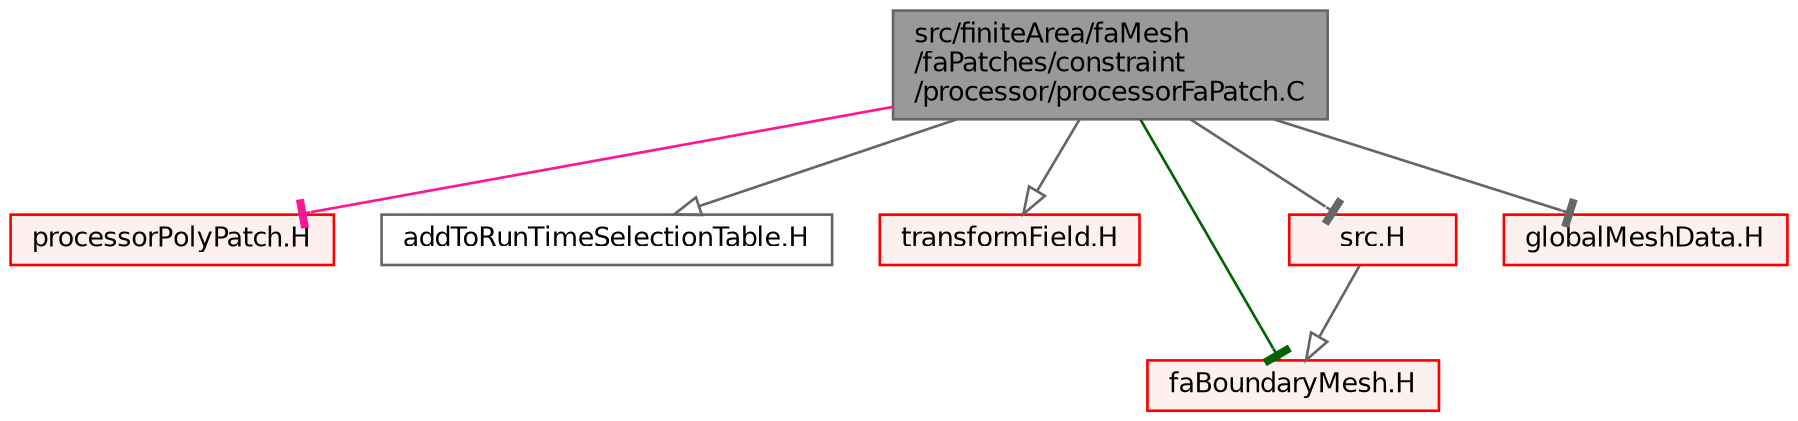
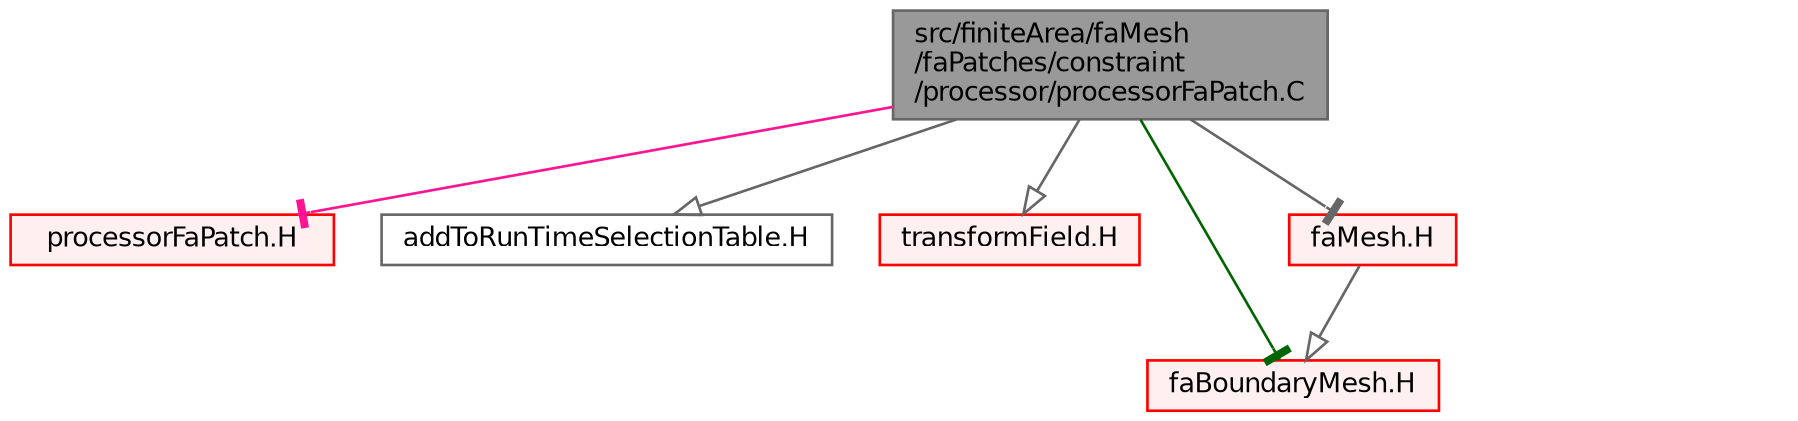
node "processorPolyPatch.H": label "processorPolyPatch.H" -> "processorFaPatch.H"
node "src.H": label "src.H" -> "faMesh.H"
node "globalMeshData.H": removed
